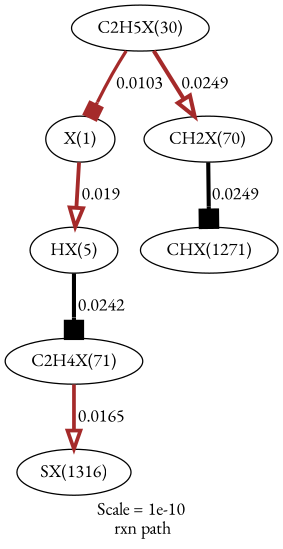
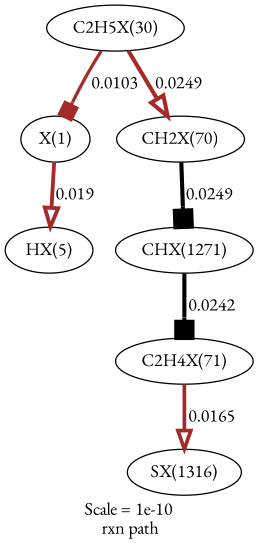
edge "HX(5)" -> "C2H4X(71)": now "CHX(1271)" -> "C2H4X(71)"
